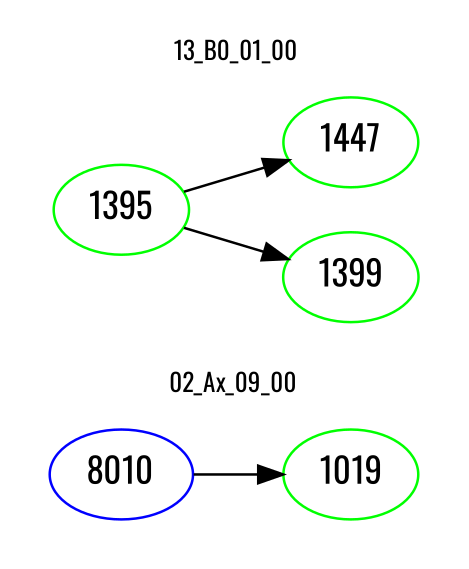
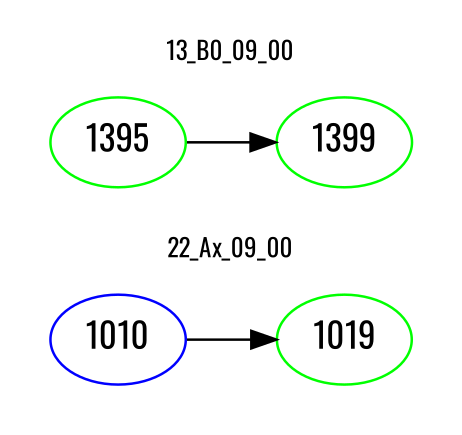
cluster "13_B0_01_00": label "13_B0_01_00" -> "13_B0_09_00"
node "1447": removed
cluster "02_Ax_09_00": label "02_Ax_09_00" -> "22_Ax_09_00"
node "8010": label "8010" -> "1010"
